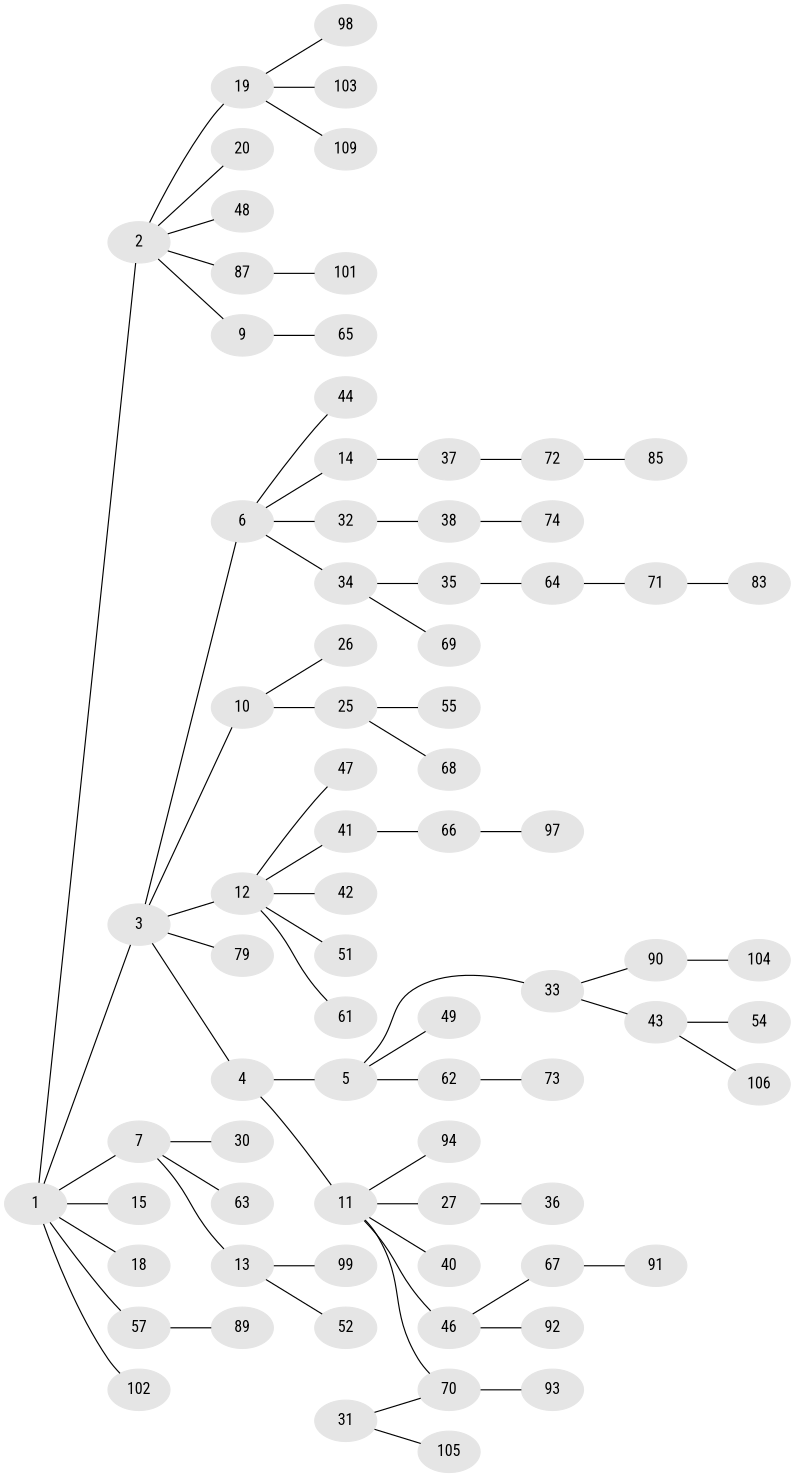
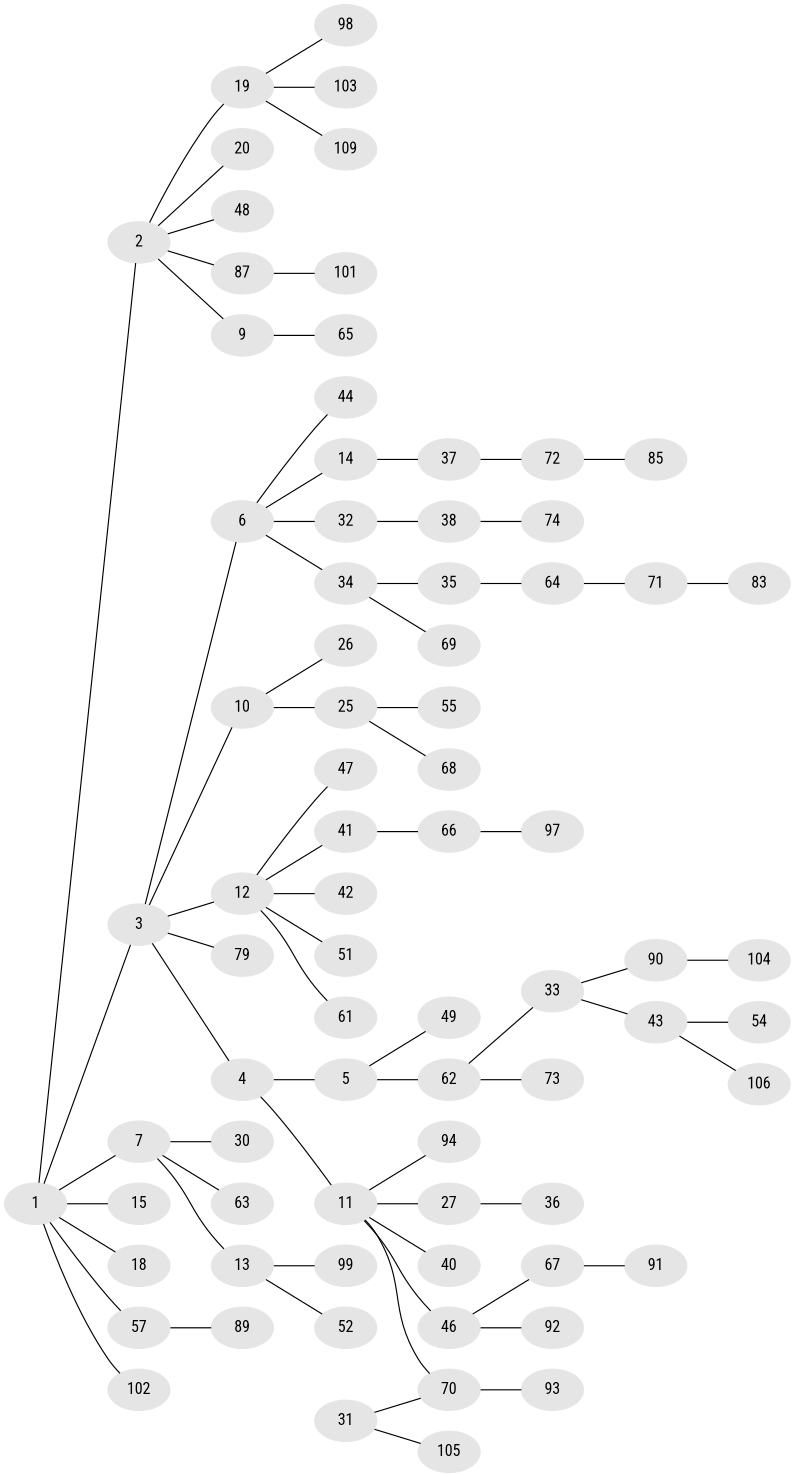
edge "33" -- "5": now "33" -- "62"
